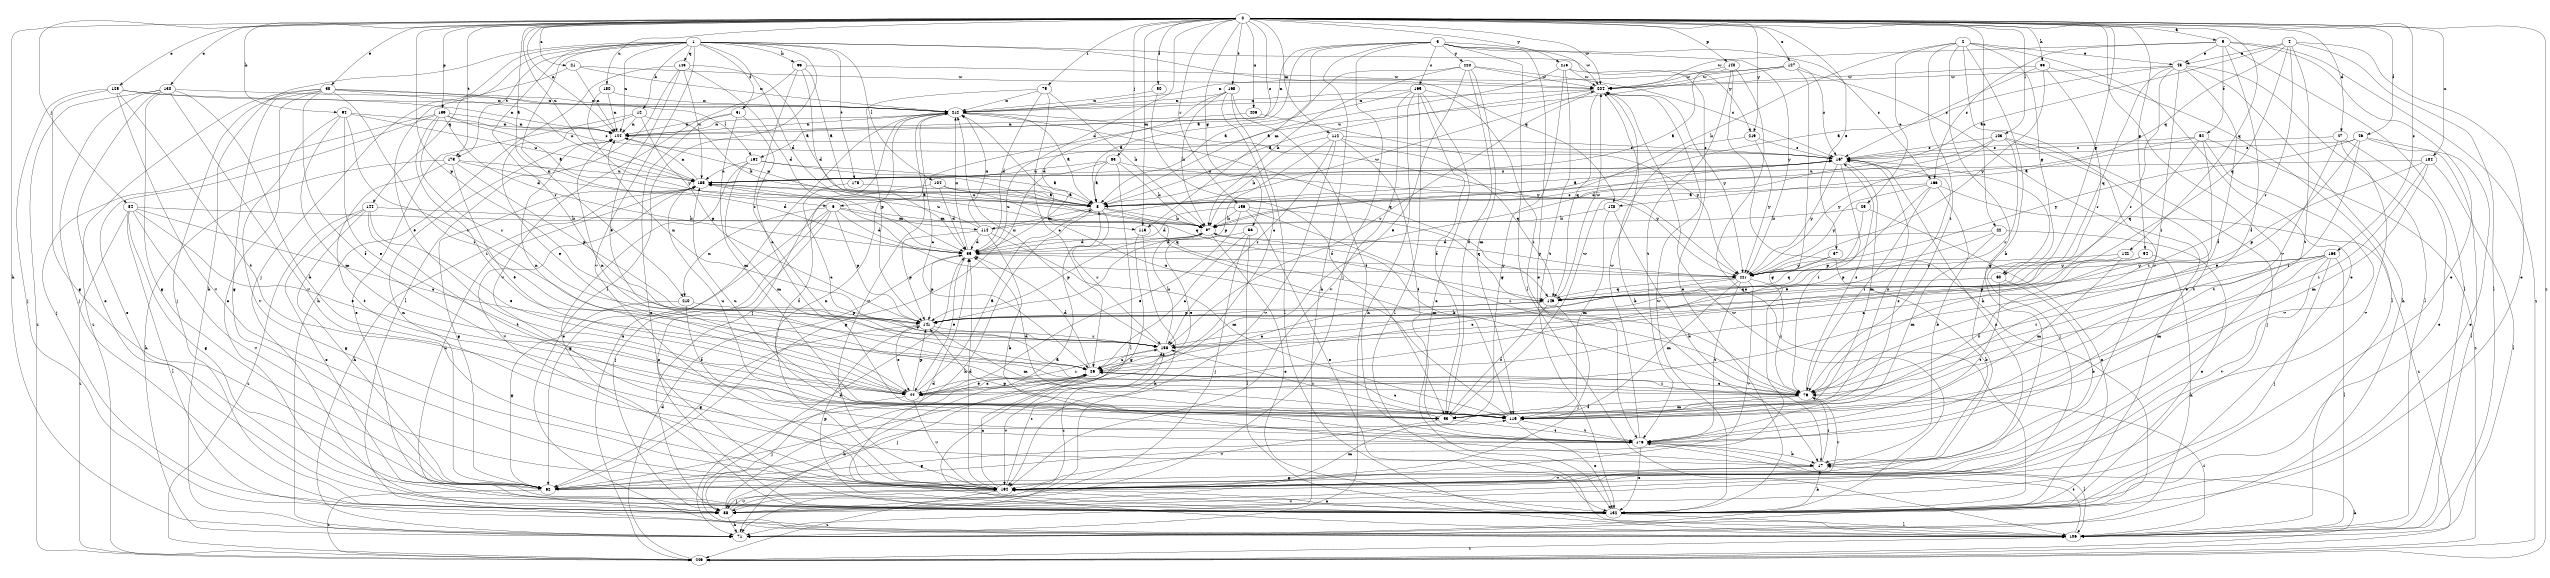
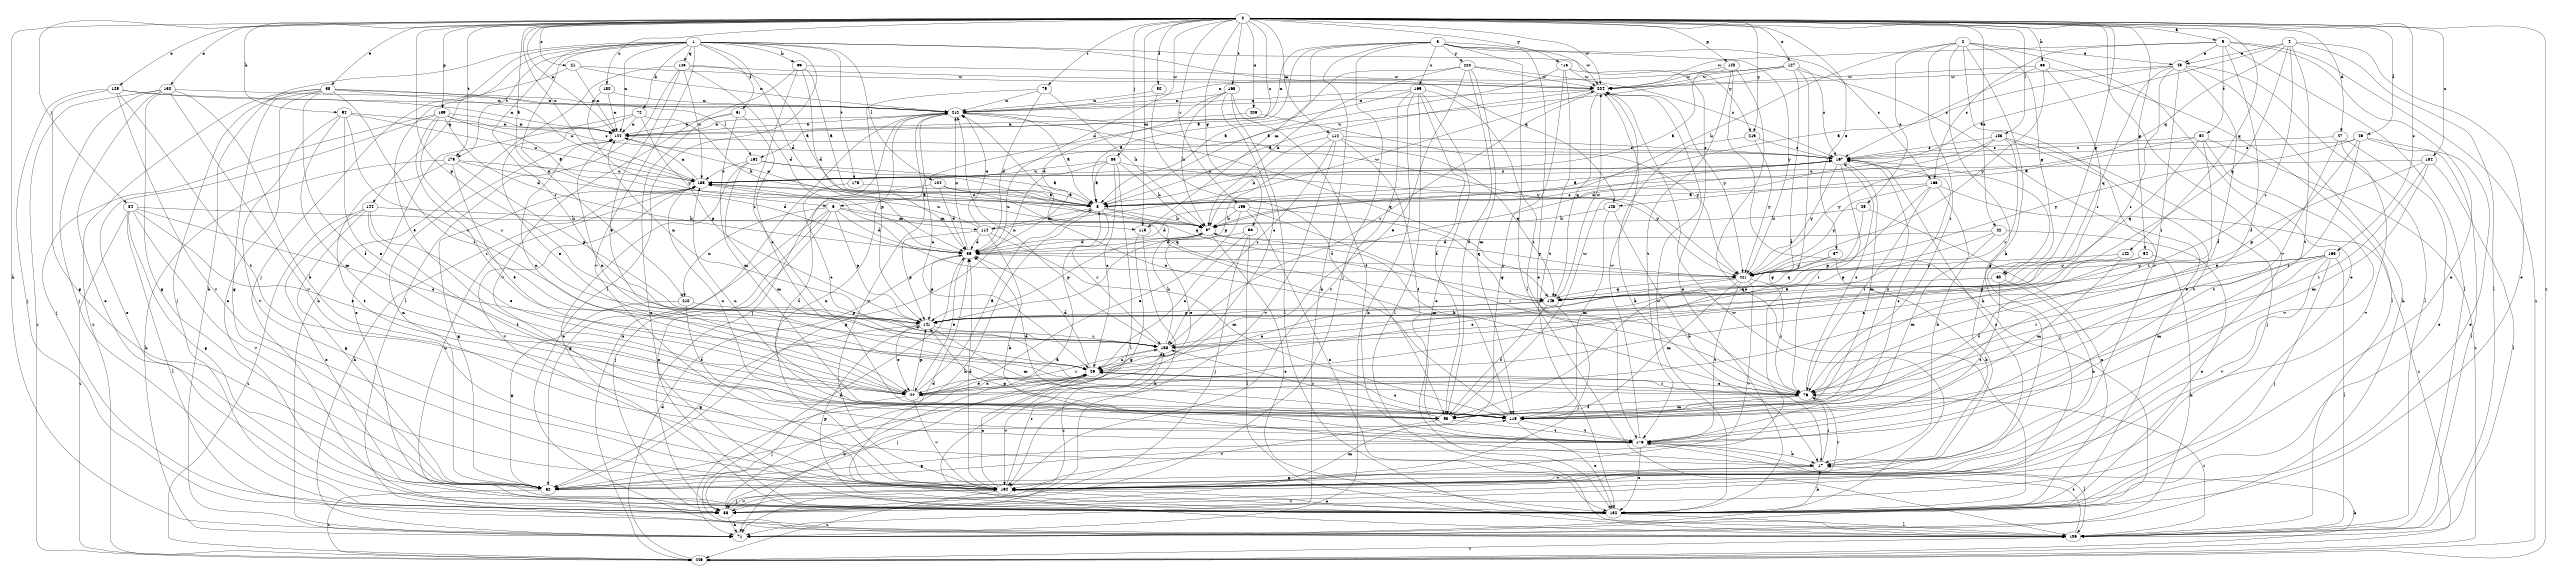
node "215": label "215" -> "715"
edge "143" -> "204": added, label "w"
node "12": label "12" -> "72"
edge "75" -> "26": now "83" -> "26"
edge "127" -> "53": added, label "f"
